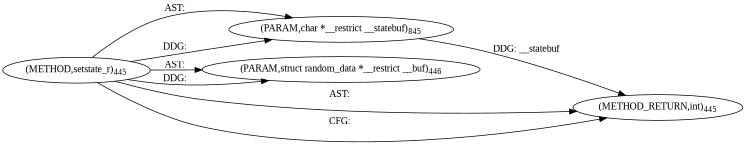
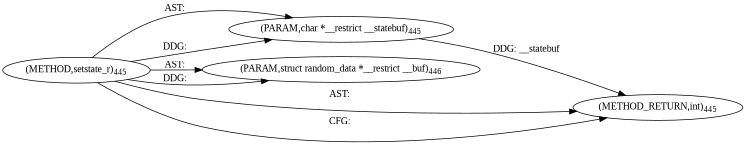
node "(PARAM,char *__restrict __statebuf)": text "845" -> "445"
